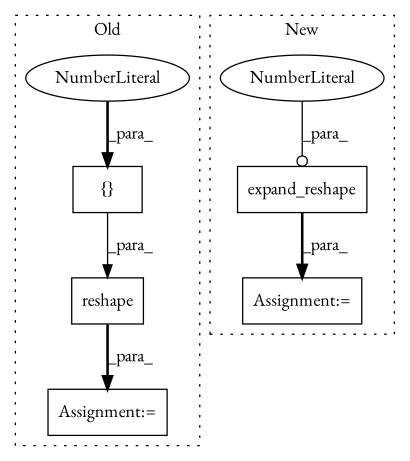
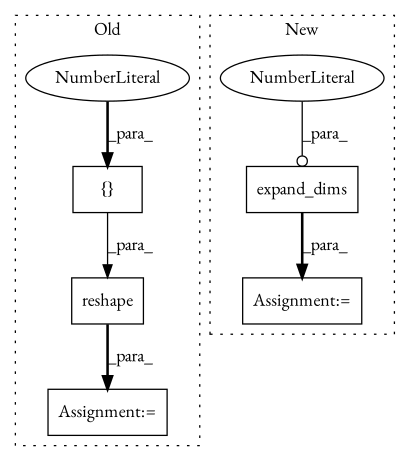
node "expand_reshape": label "expand_reshape" -> "expand_dims"
